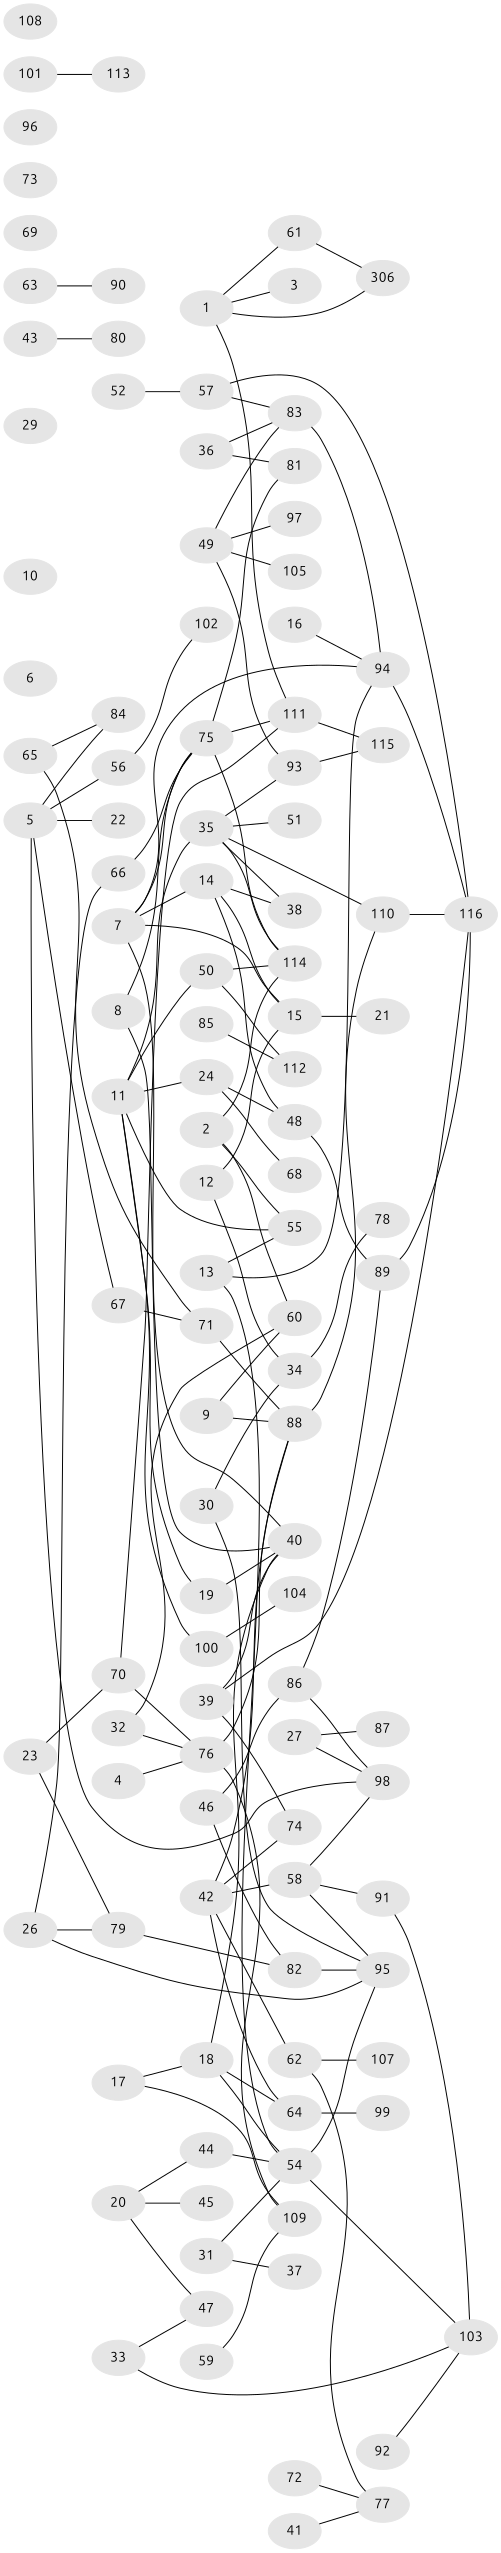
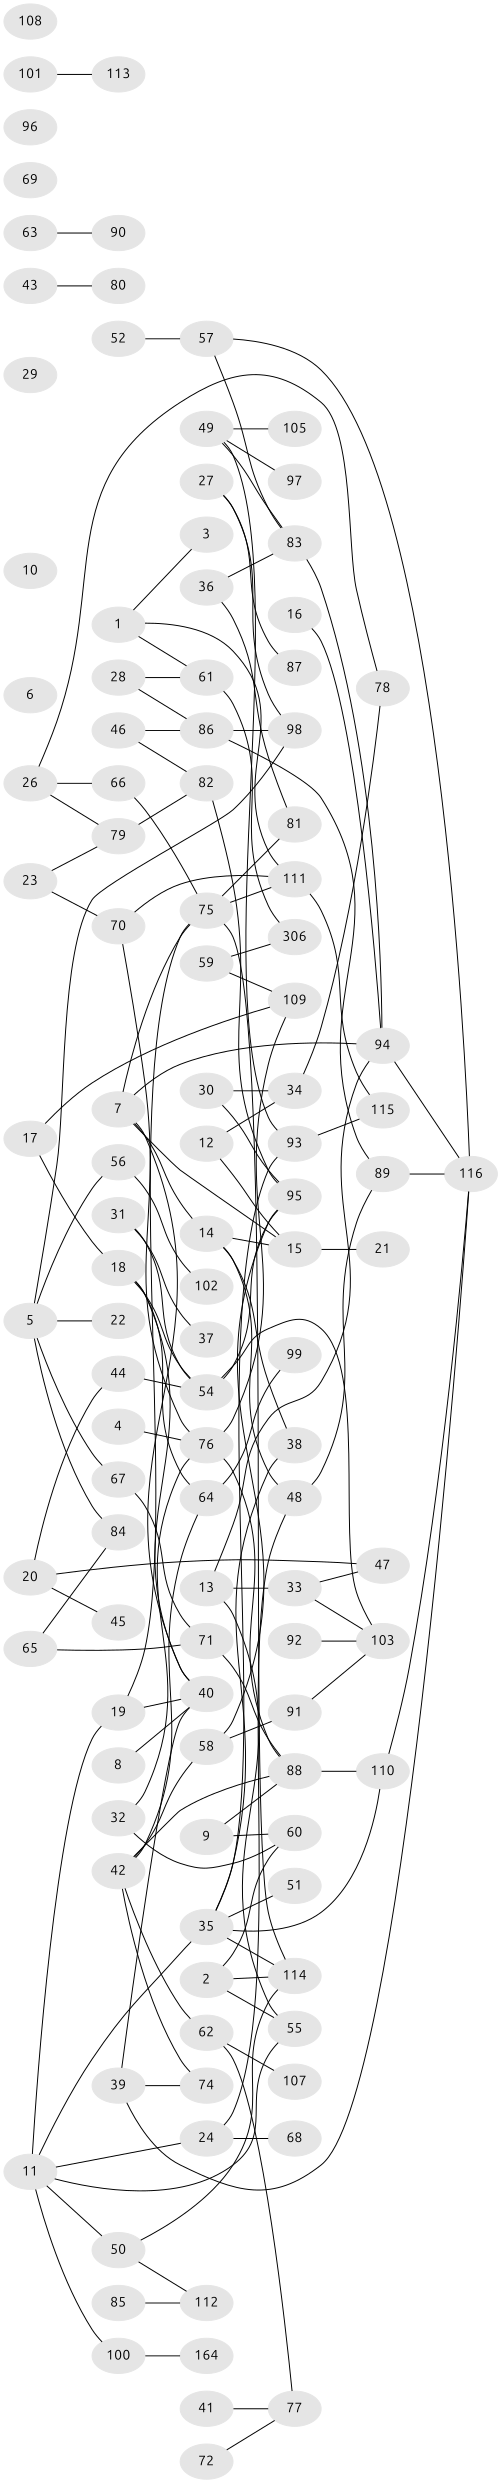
node "73": removed
edge "306" -- "1": now "306" -- "59"
node "28": added
edge "75" -- "8": now "75" -- "19"
edge "13" -- "54": now "13" -- "33"
node "104": label "104" -> "164"
edge "98" -- "58": removed
edge "26" -- "95": now "26" -- "78"
